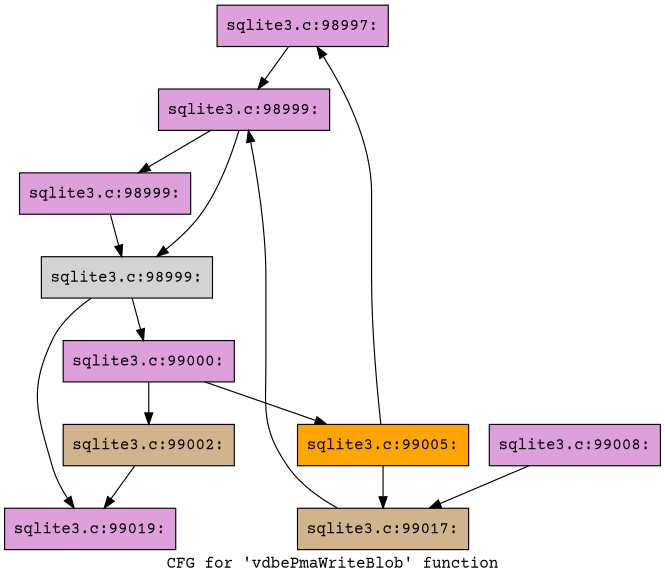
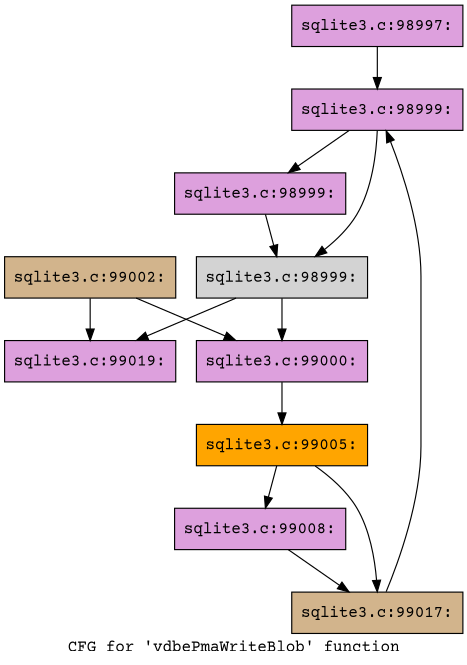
edge "sqlite3.c:99005:" -> "sqlite3.c:98997:": now "sqlite3.c:99005:" -> "sqlite3.c:99008:"
edge "sqlite3.c:99000:" -> "sqlite3.c:99002:": reversed
